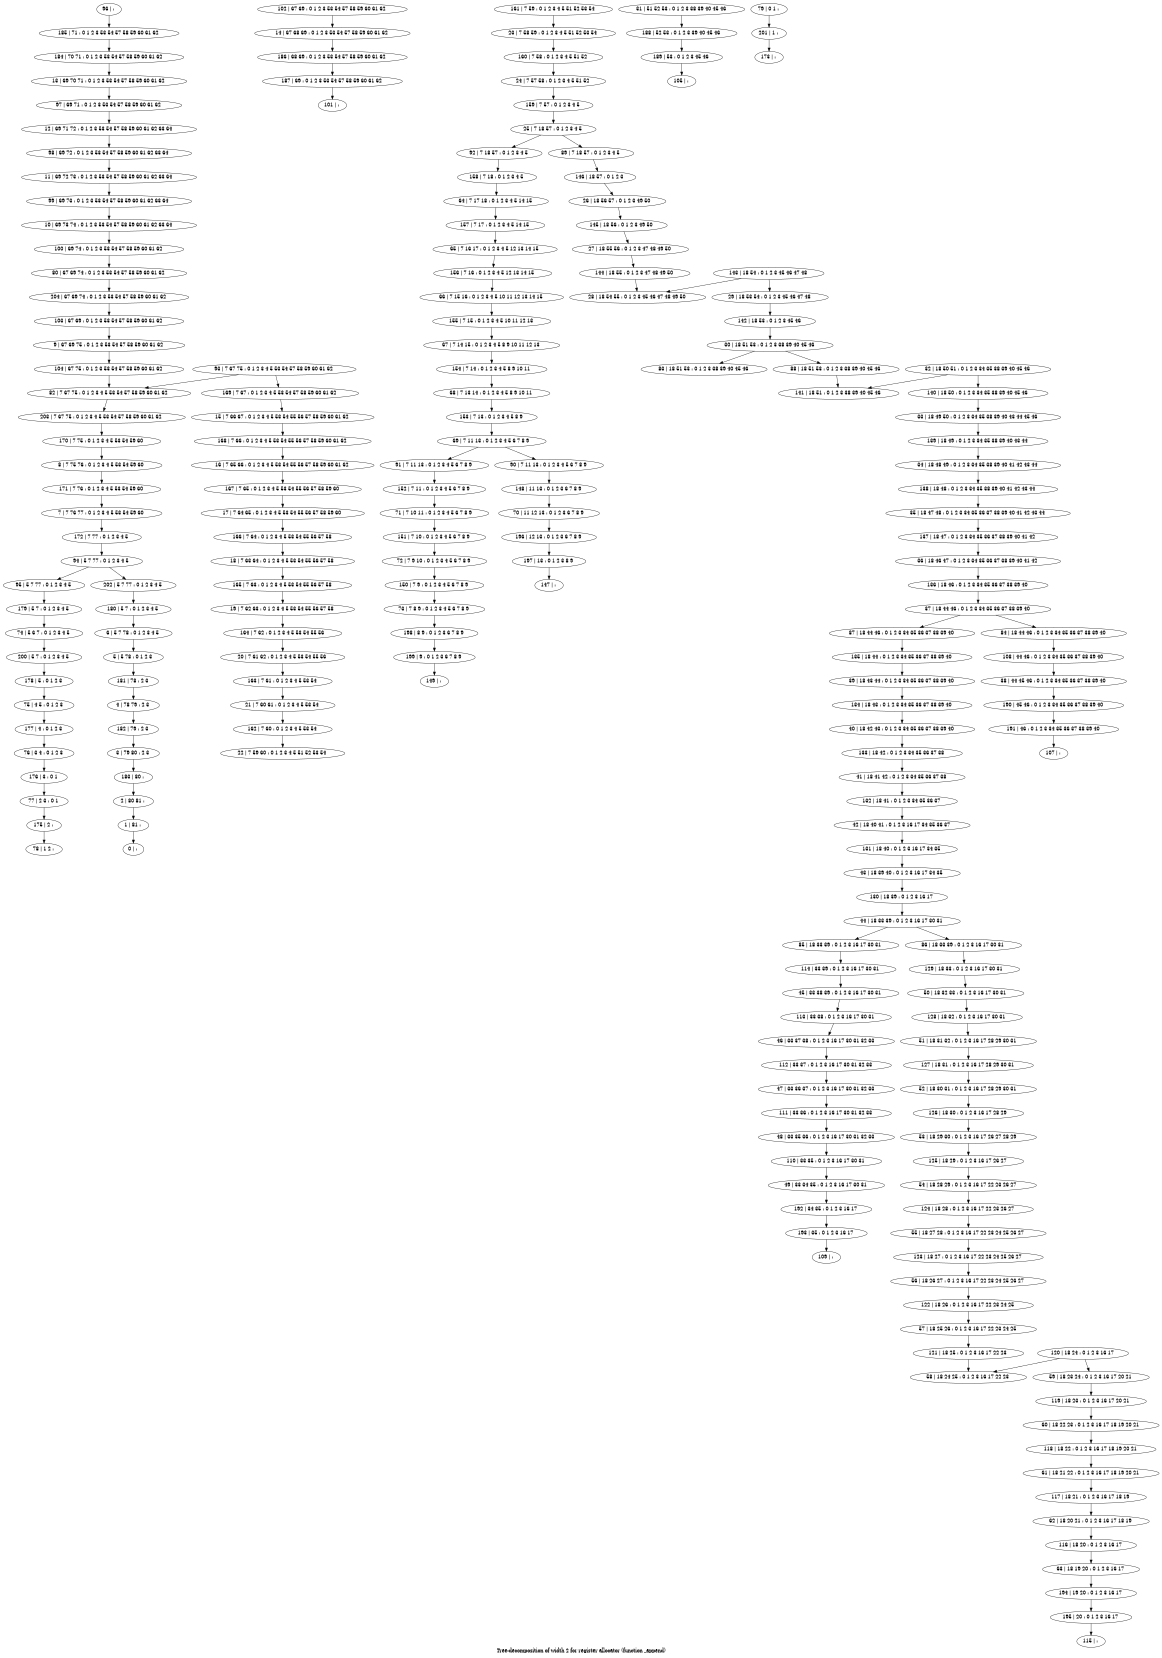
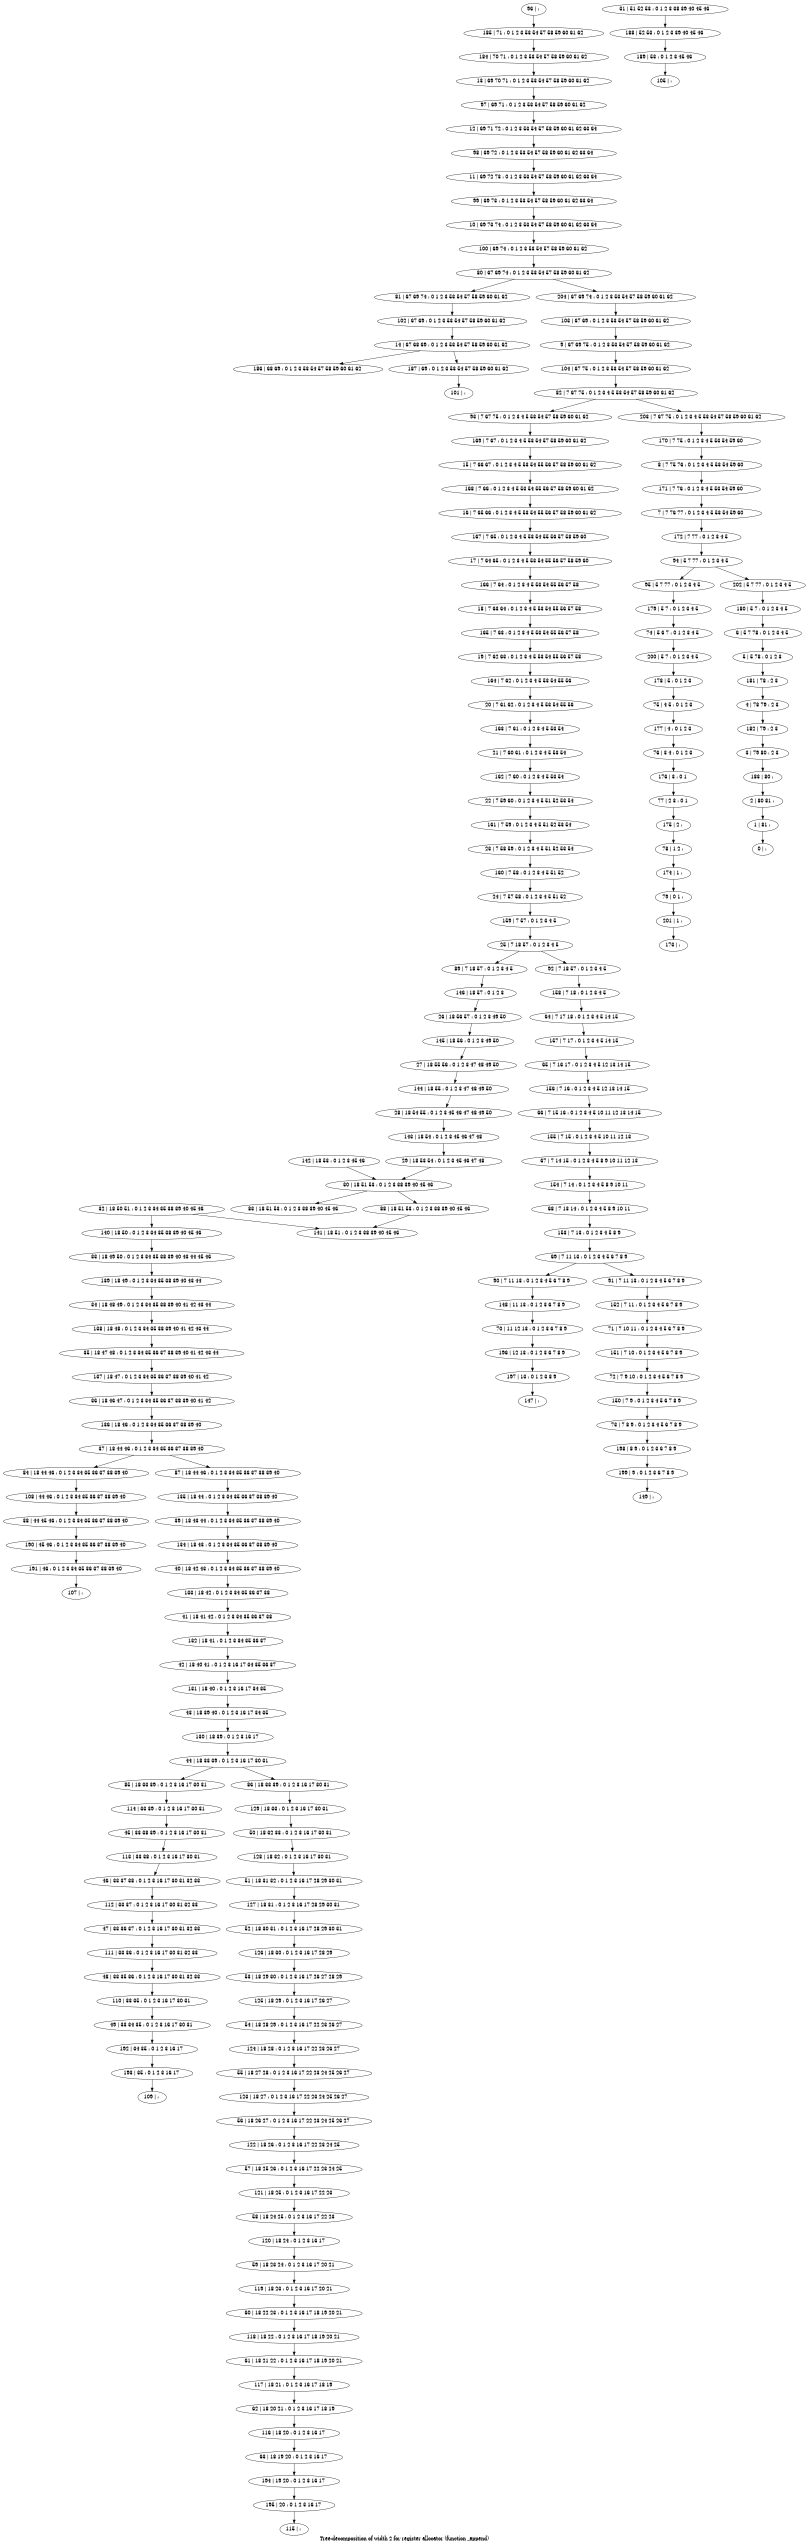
edge "186 | 68 69 : 0 1 2 3 53 54 57 58 59 60 61 62" -> "187 | 69 : 0 1 2 3 53 54 57 58 59 60 61 62": now "14 | 67 68 69 : 0 1 2 3 53 54 57 58 59 60 61 62" -> "187 | 69 : 0 1 2 3 53 54 57 58 59 60 61 62"
edge "143 | 18 54 : 0 1 2 3 45 46 47 48" -> "28 | 18 54 55 : 0 1 2 3 45 46 47 48 49 50": reversed
node "81 | 67 69 74 : 0 1 2 3 53 54 57 58 59 60 61 62": added
edge "29 | 18 53 54 : 0 1 2 3 45 46 47 48" -> "142 | 18 53 : 0 1 2 3 45 46": now "29 | 18 53 54 : 0 1 2 3 45 46 47 48" -> "30 | 18 51 53 : 0 1 2 3 38 39 40 45 46"
edge "93 | 7 67 75 : 0 1 2 3 4 5 53 54 57 58 59 60 61 62" -> "82 | 7 67 75 : 0 1 2 3 4 5 53 54 57 58 59 60 61 62": reversed
edge "22 | 7 59 60 : 0 1 2 3 4 5 51 52 53 54" -> "161 | 7 59 : 0 1 2 3 4 5 51 52 53 54": added
node "174 | 1 :": added
edge "120 | 18 24 : 0 1 2 3 16 17" -> "58 | 18 24 25 : 0 1 2 3 16 17 22 23": reversed
